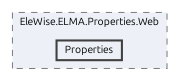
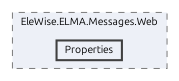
cluster "EleWise.ELMA.Properties.Web": label "EleWise.ELMA.Properties.Web" -> "EleWise.ELMA.Messages.Web"
